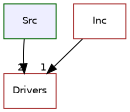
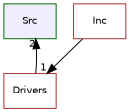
edge "Src" -> "Drivers": reversed
